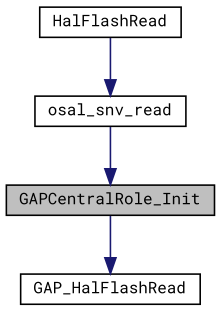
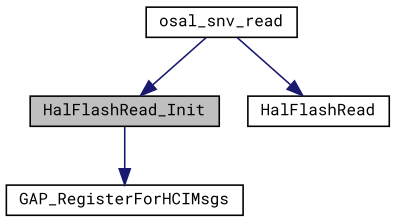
edge "HalFlashRead" -> "osal_snv_read": reversed
node "GAPCentralRole_Init": label "GAPCentralRole_Init" -> "HalFlashRead_Init"
node "GAP_HalFlashRead": label "GAP_HalFlashRead" -> "GAP_RegisterForHCIMsgs"
